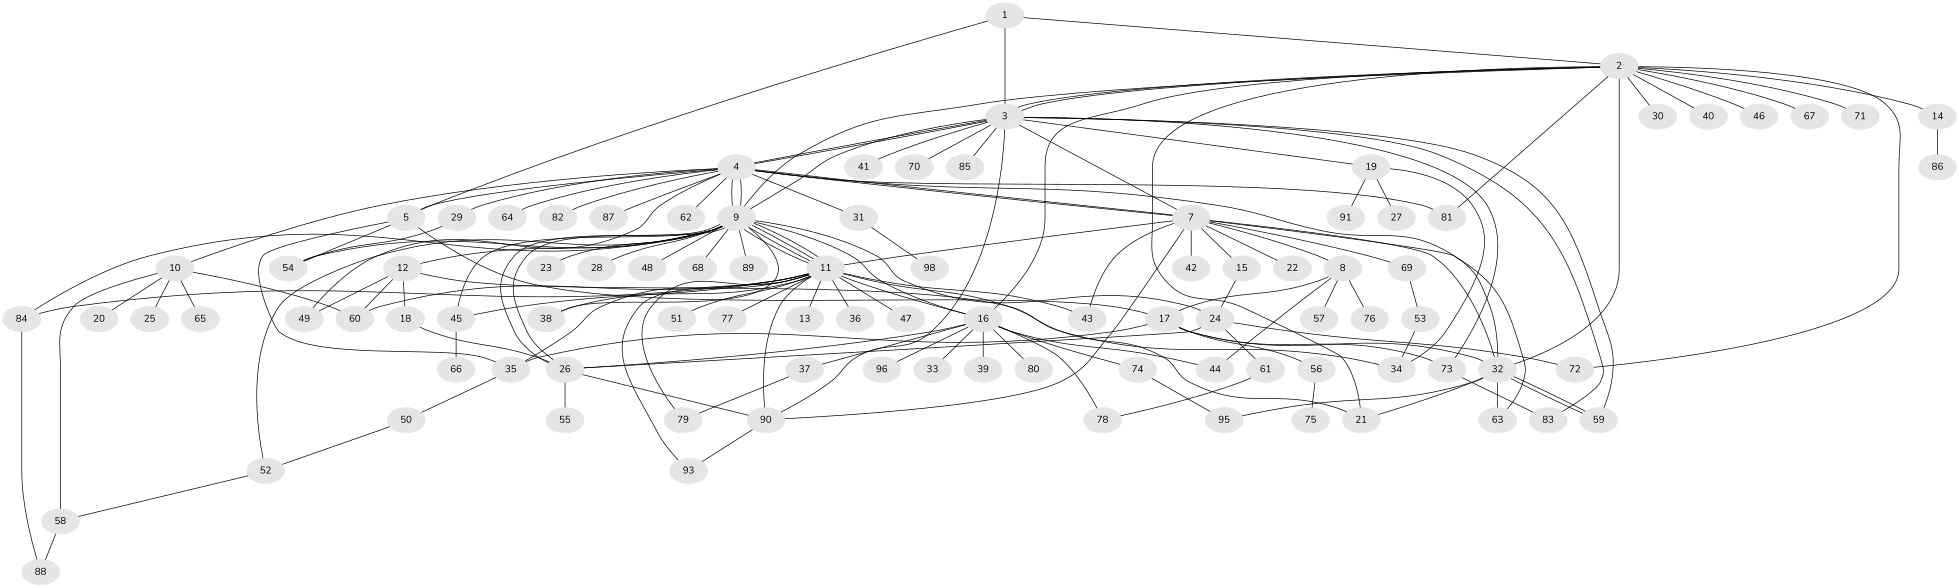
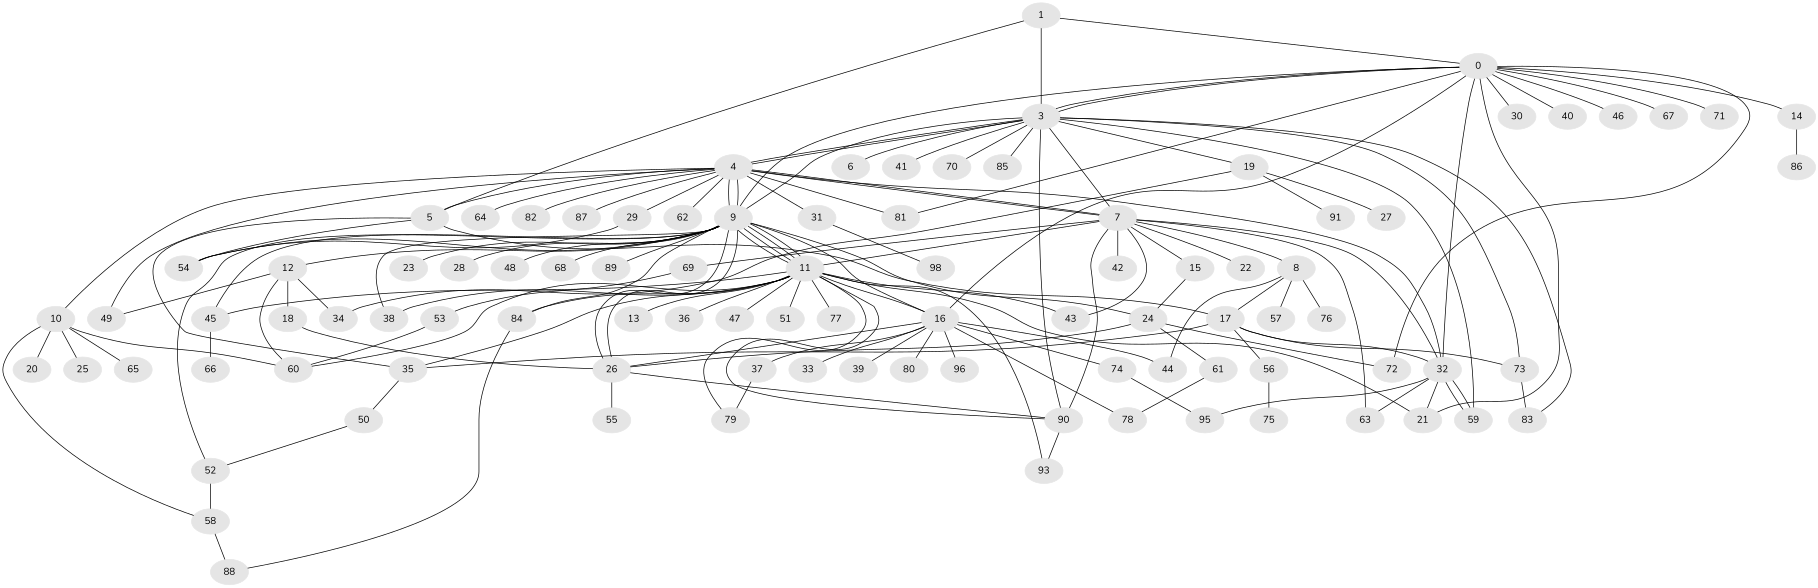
node "2": label "2" -> "0"
node "6": added
edge "53" -- "34": now "53" -- "60"
